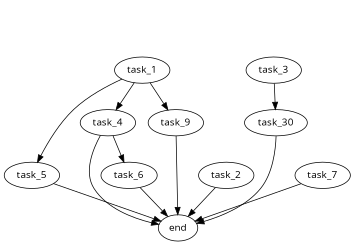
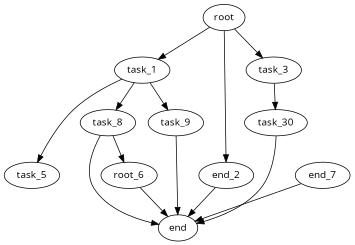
node "root": added
node "task_4": label "task_4" -> "task_8"
node "task_6": label "task_6" -> "root_6"
node "task_2": label "task_2" -> "end_2"
node "task_7": label "task_7" -> "end_7"
edge "task_5" -> "end": removed
